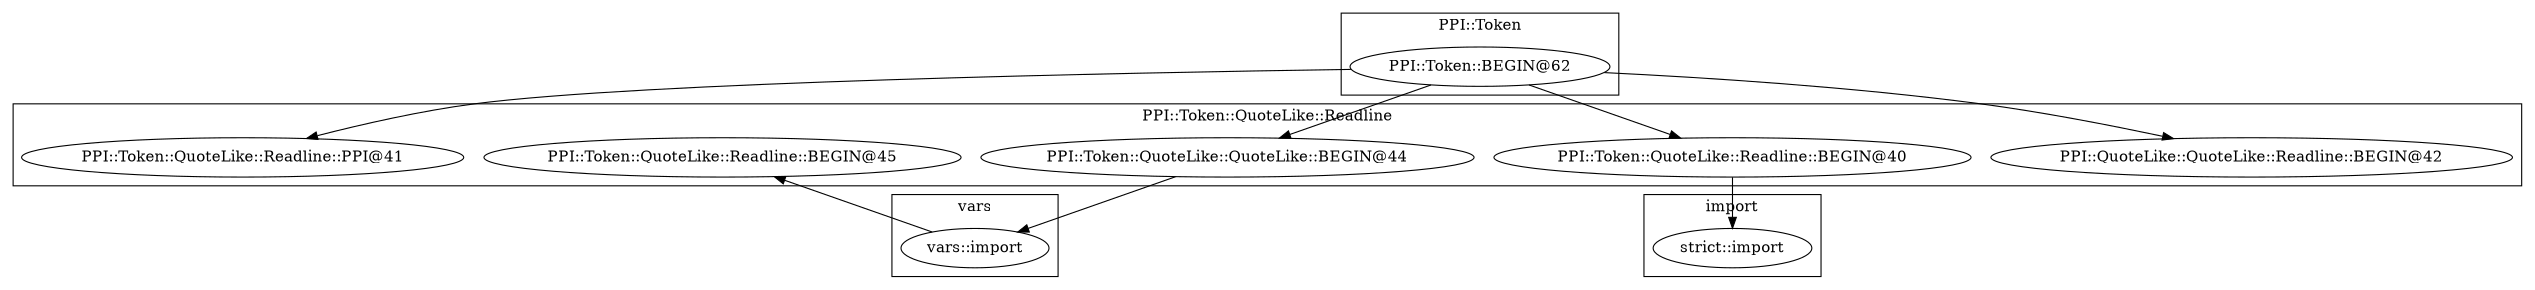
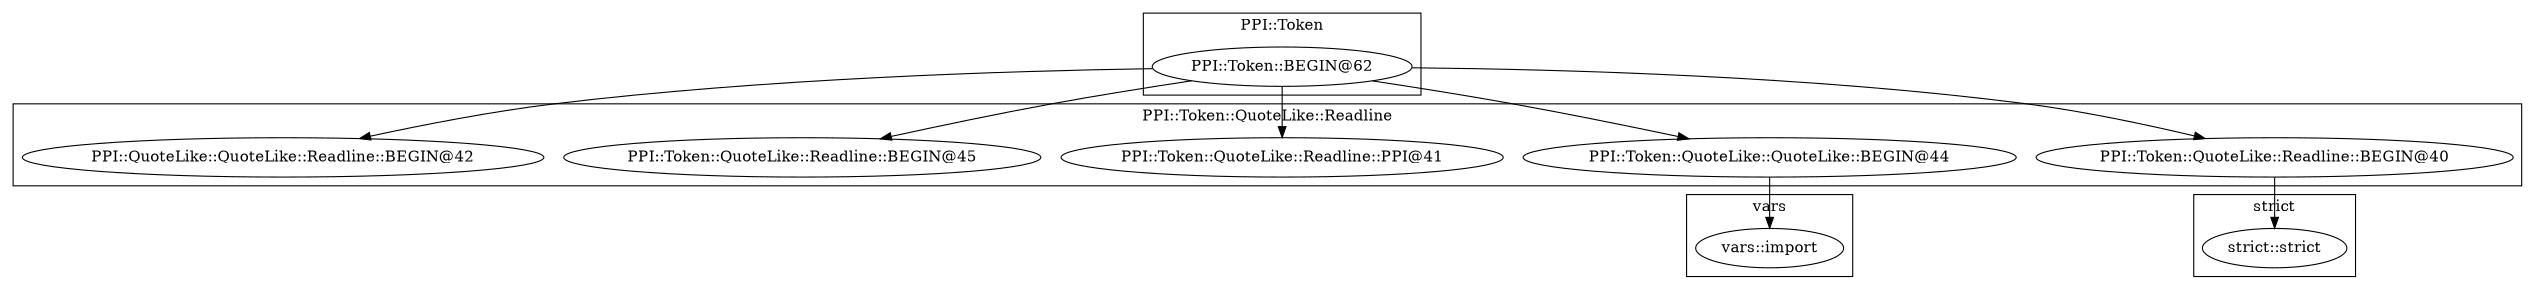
edge "vars::import" -> "PPI::Token::QuoteLike::Readline::BEGIN@45": now "PPI::Token::BEGIN@62" -> "PPI::Token::QuoteLike::Readline::BEGIN@45"
cluster "import": label "import" -> "strict"
node "strict::import": label "strict::import" -> "strict::strict"
